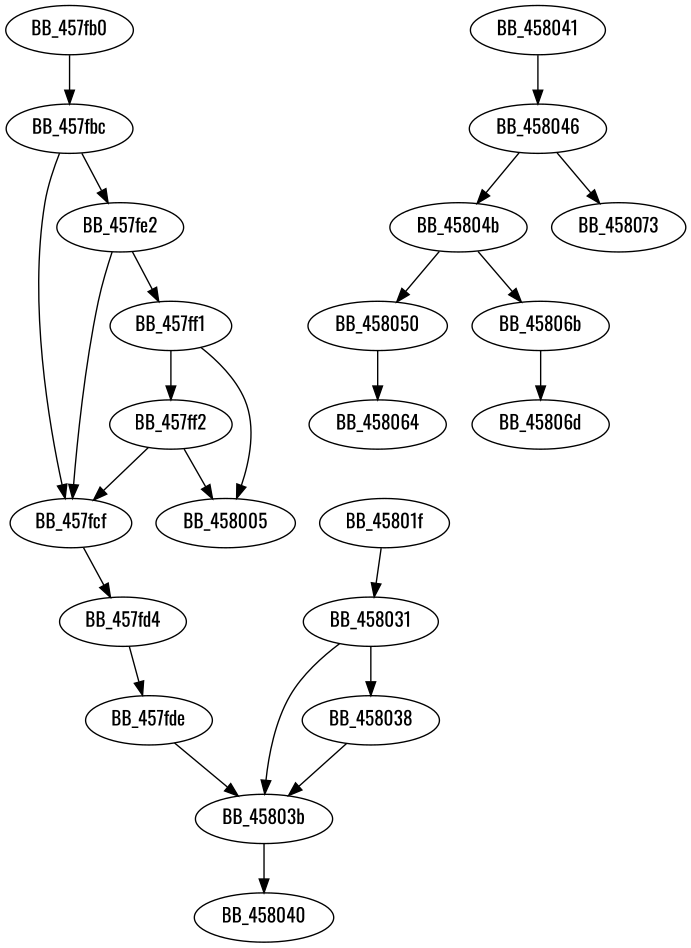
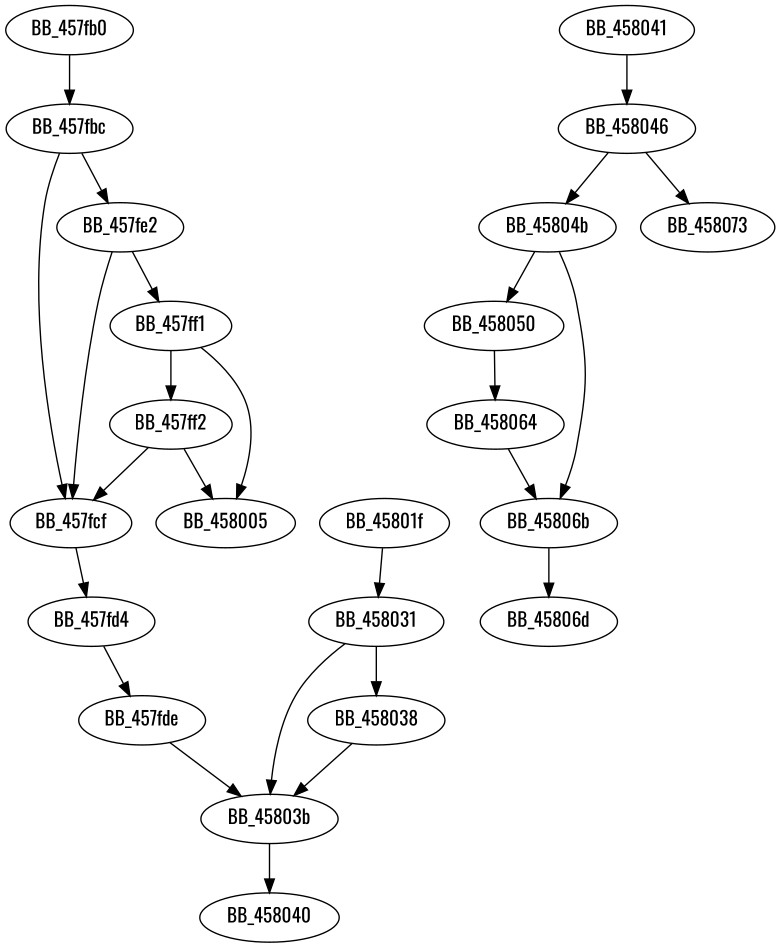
edge "BB_458064" -> "BB_45806b": added
